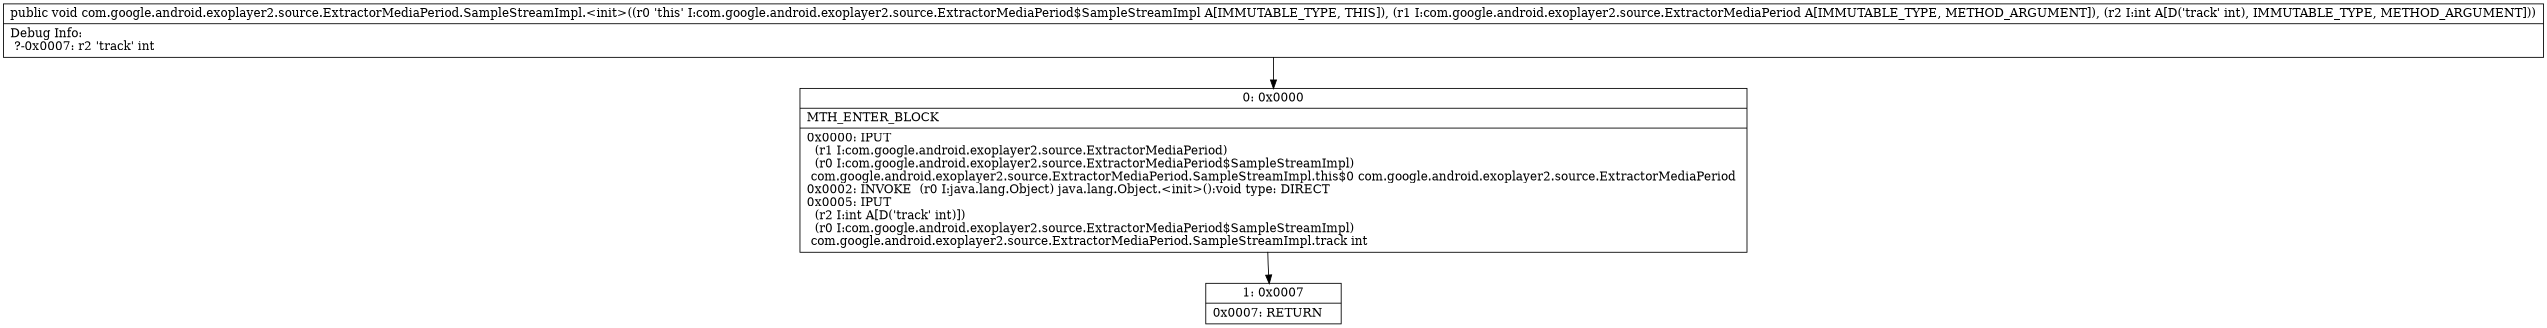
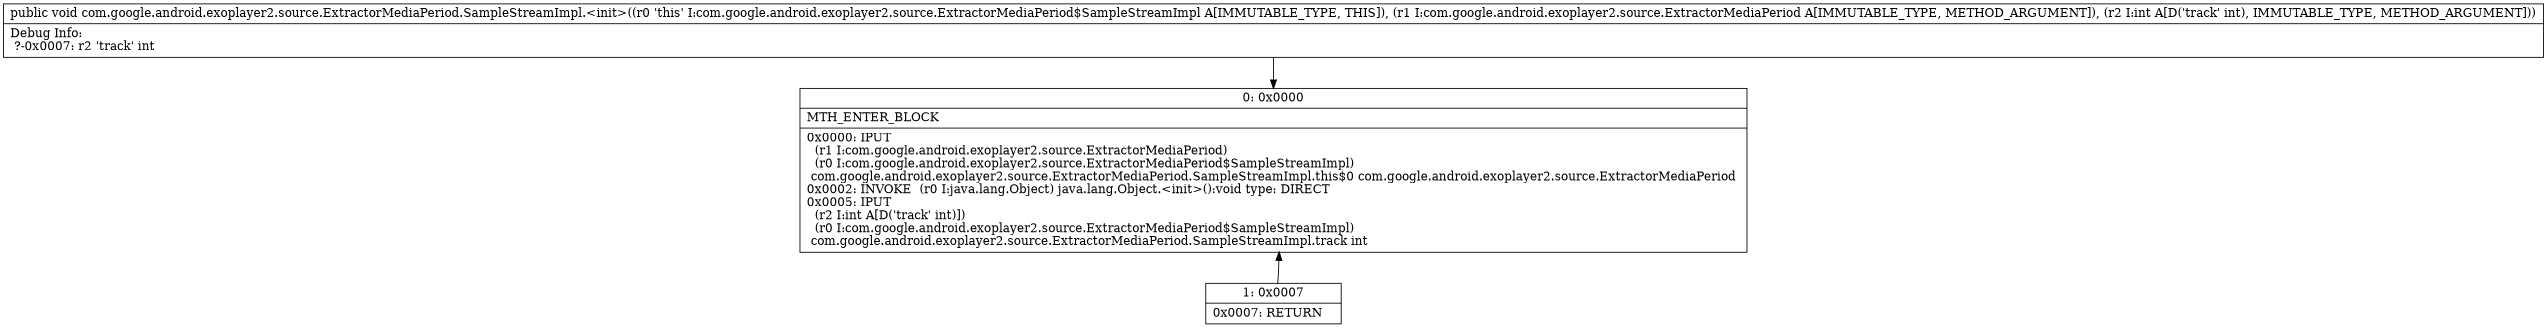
edge "0: 0x0000" -> "1: 0x0007": reversed
